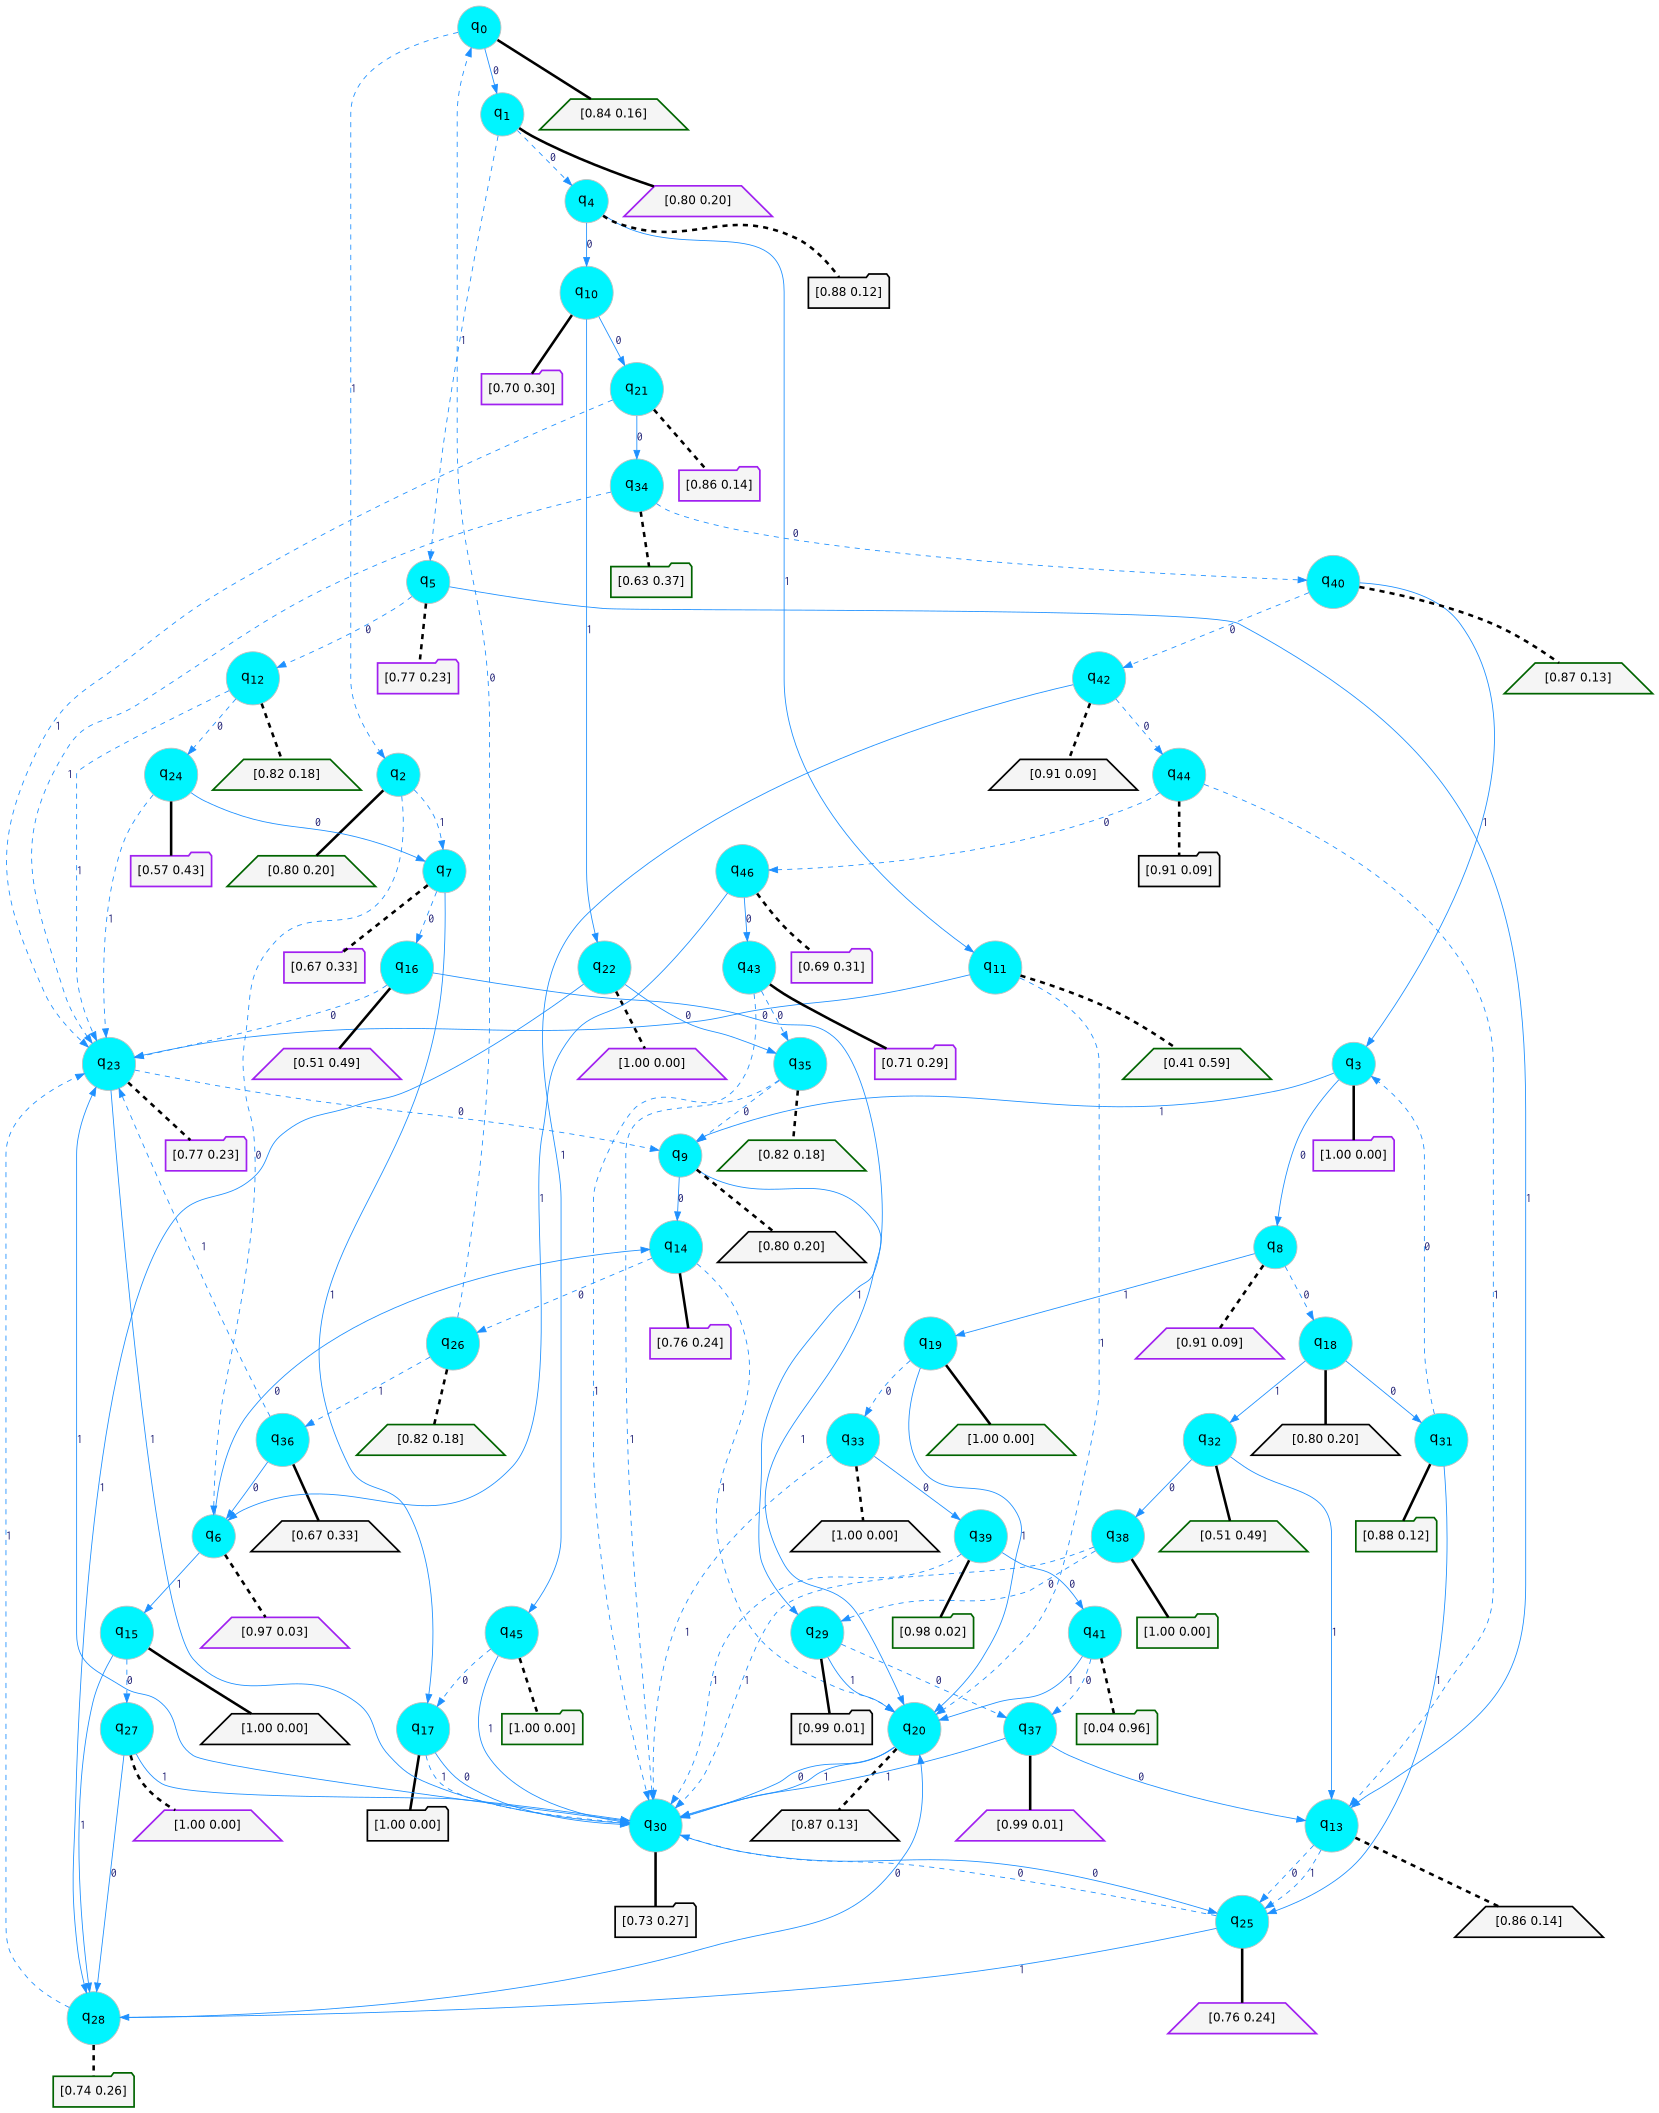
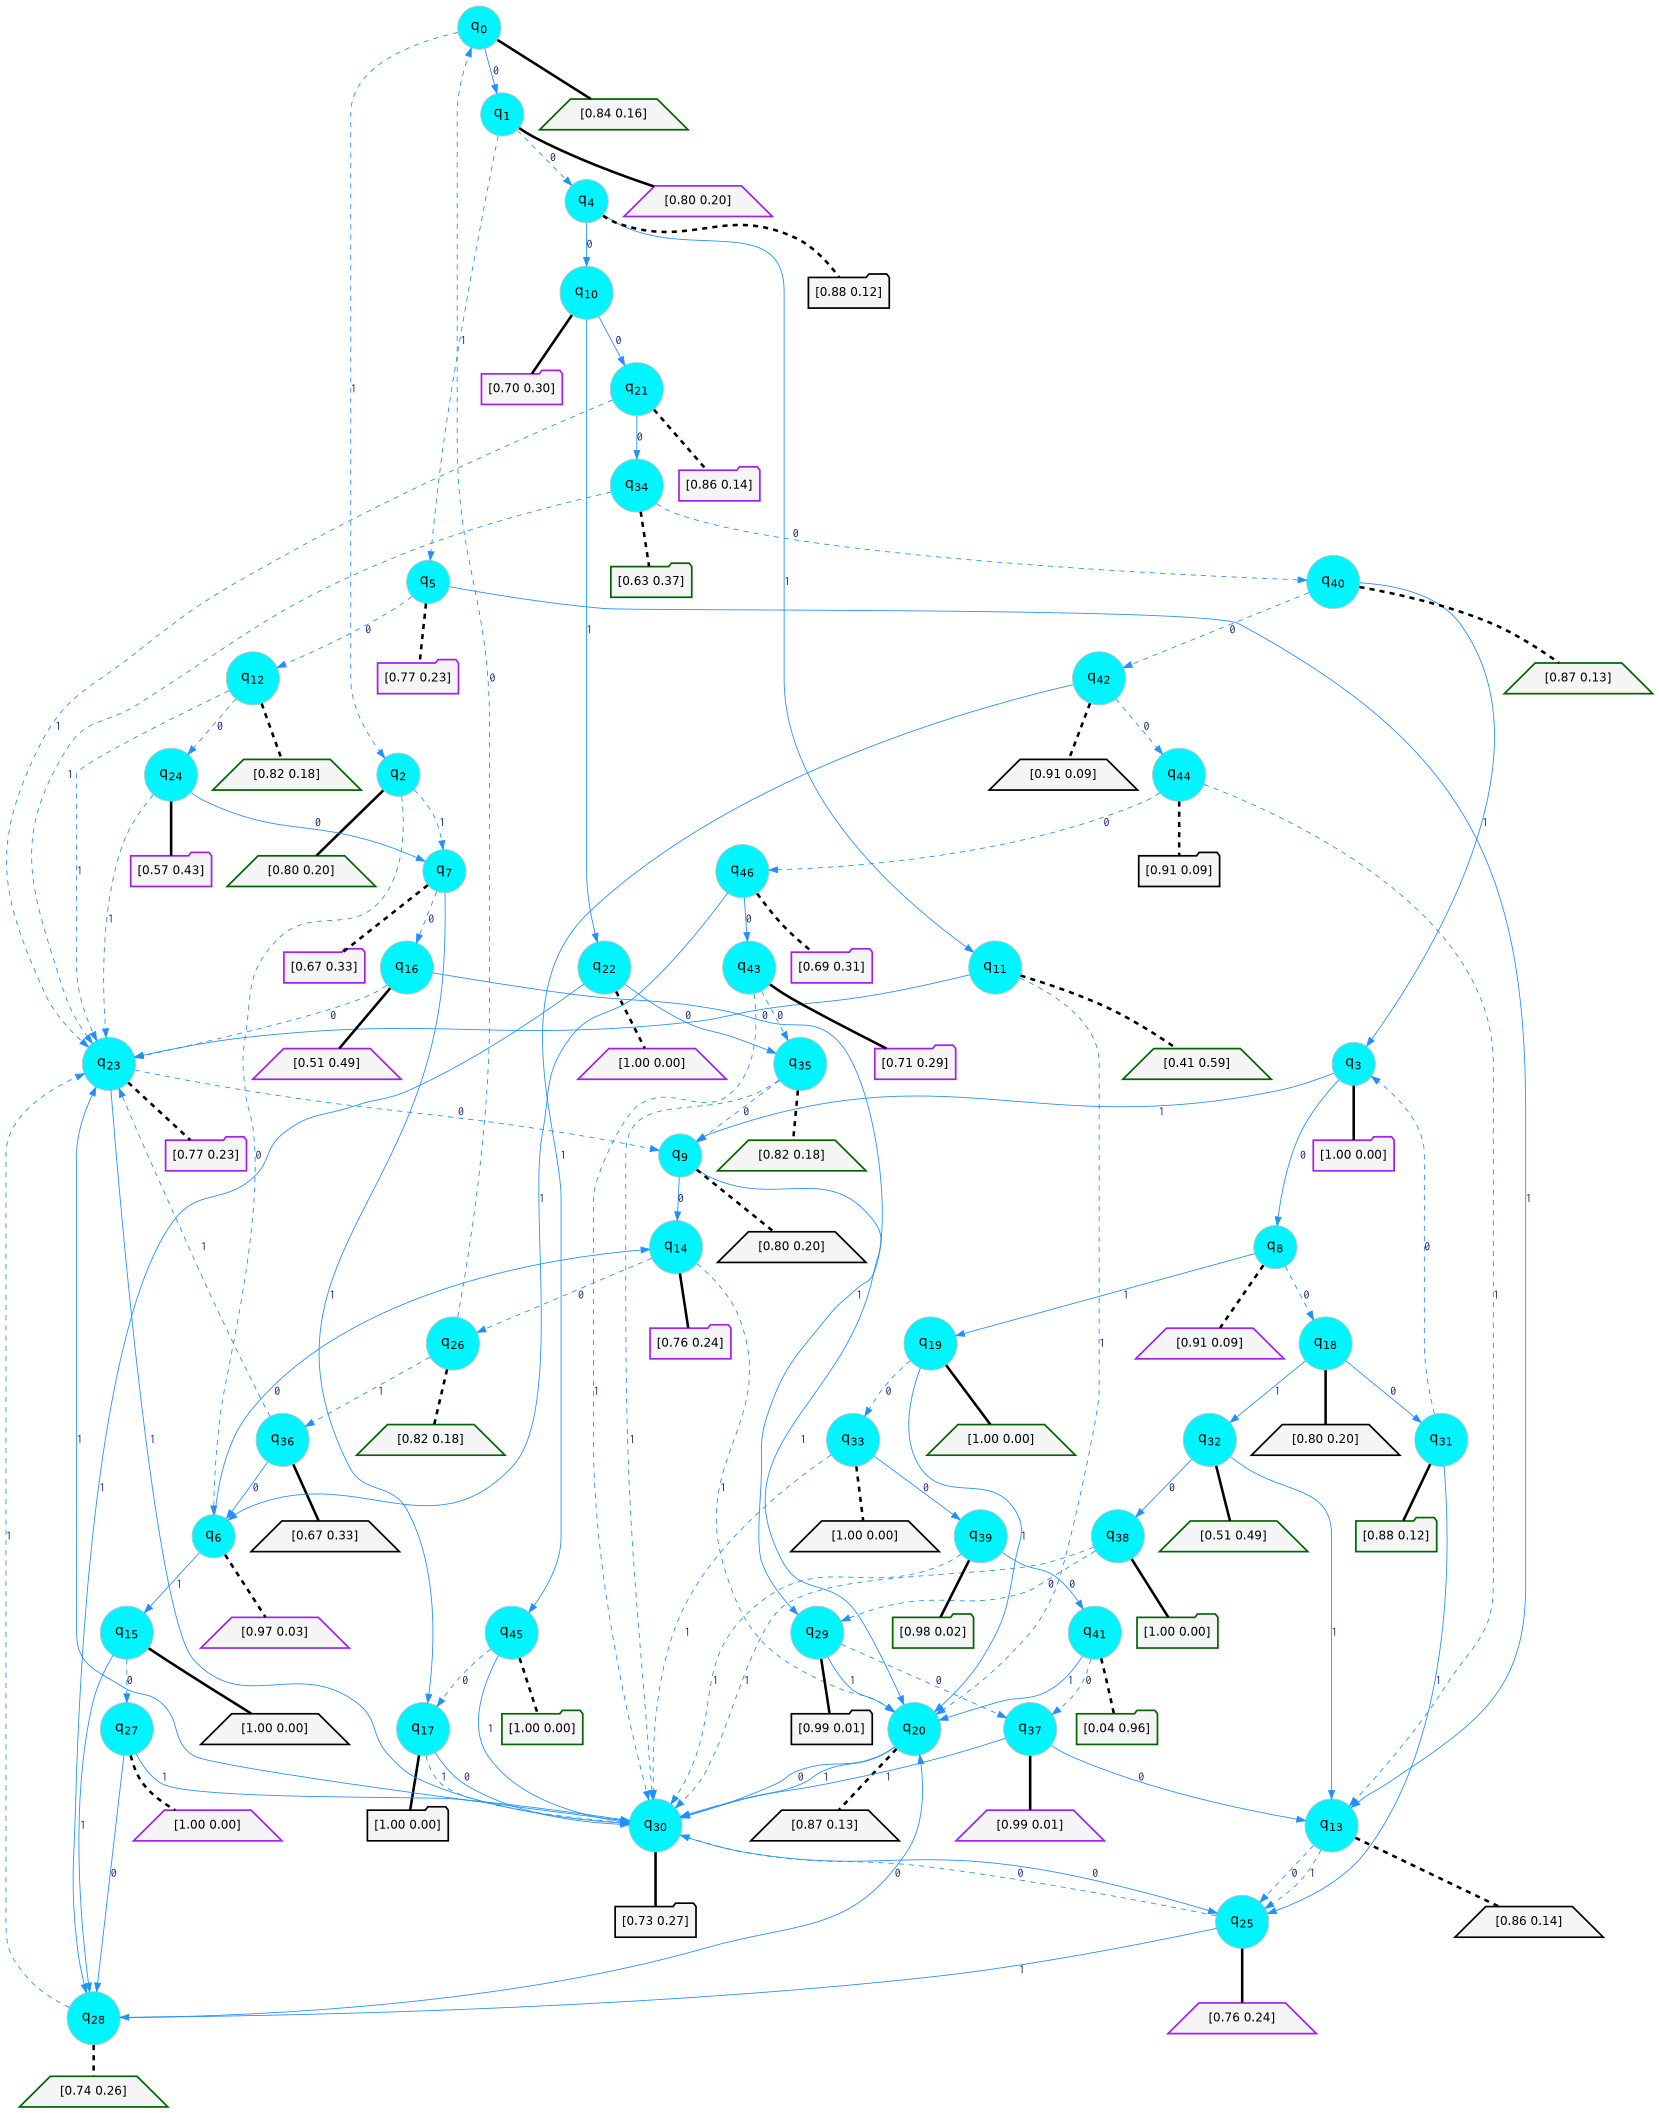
node "[0.74 0.26]": shape folder -> trapezium
